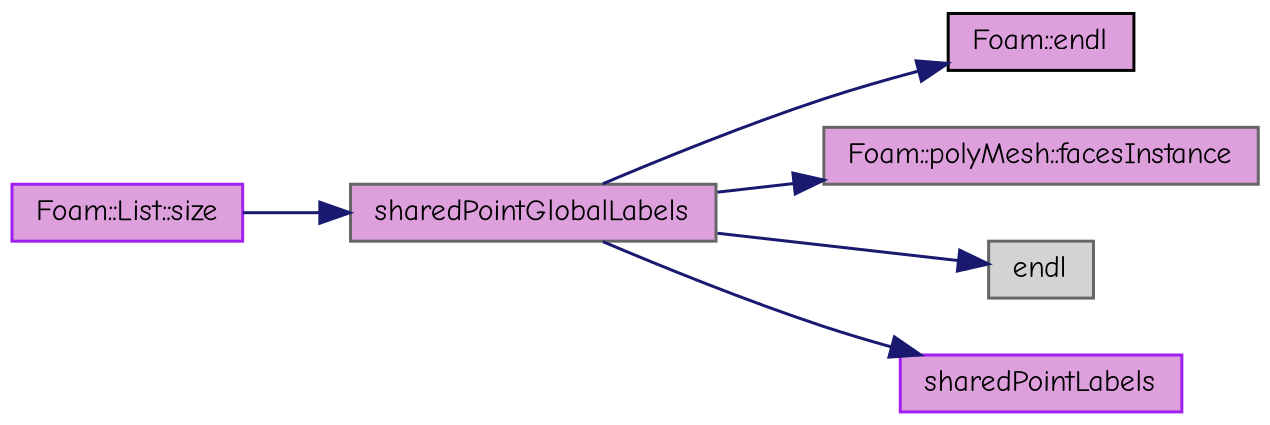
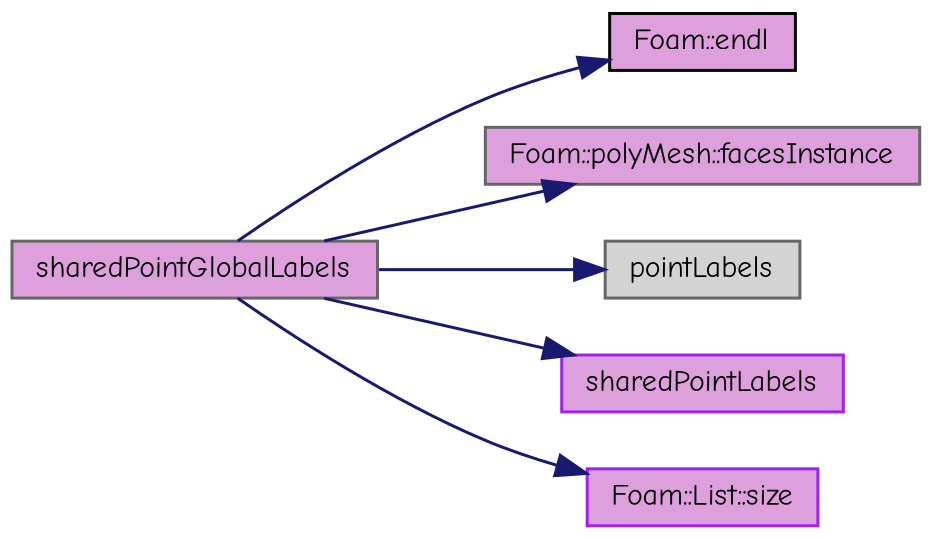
edge "Foam::List::size" -> "sharedPointGlobalLabels": reversed
node "endl": label "endl" -> "pointLabels"
